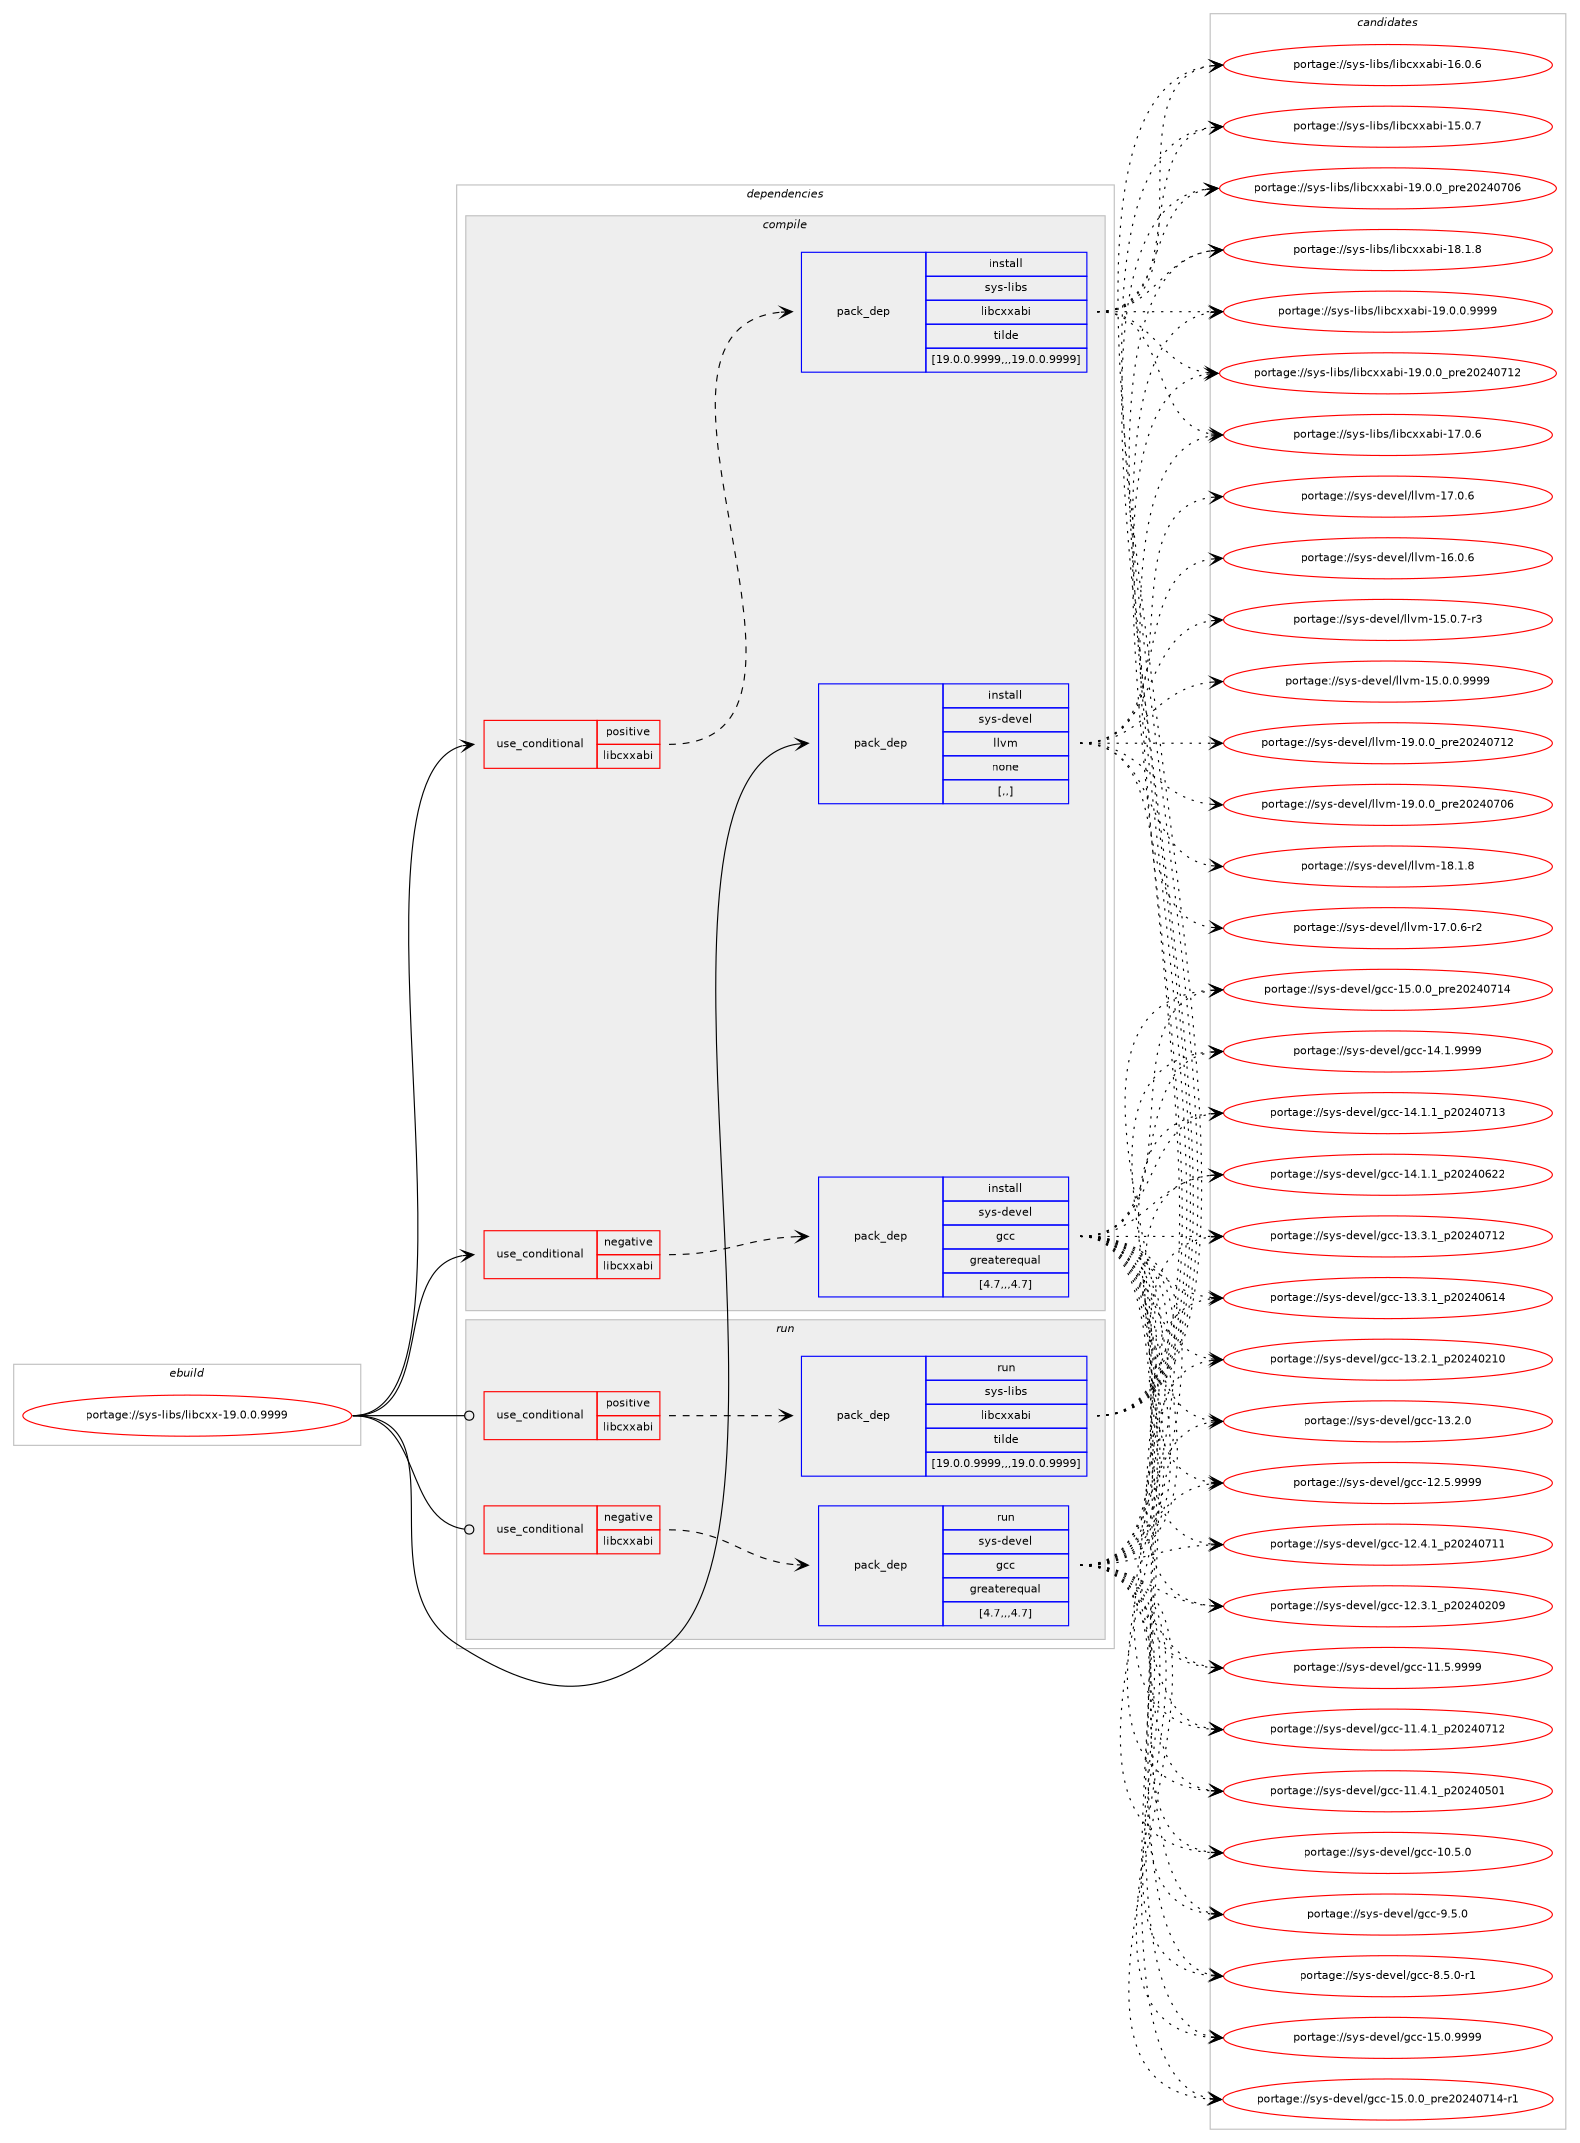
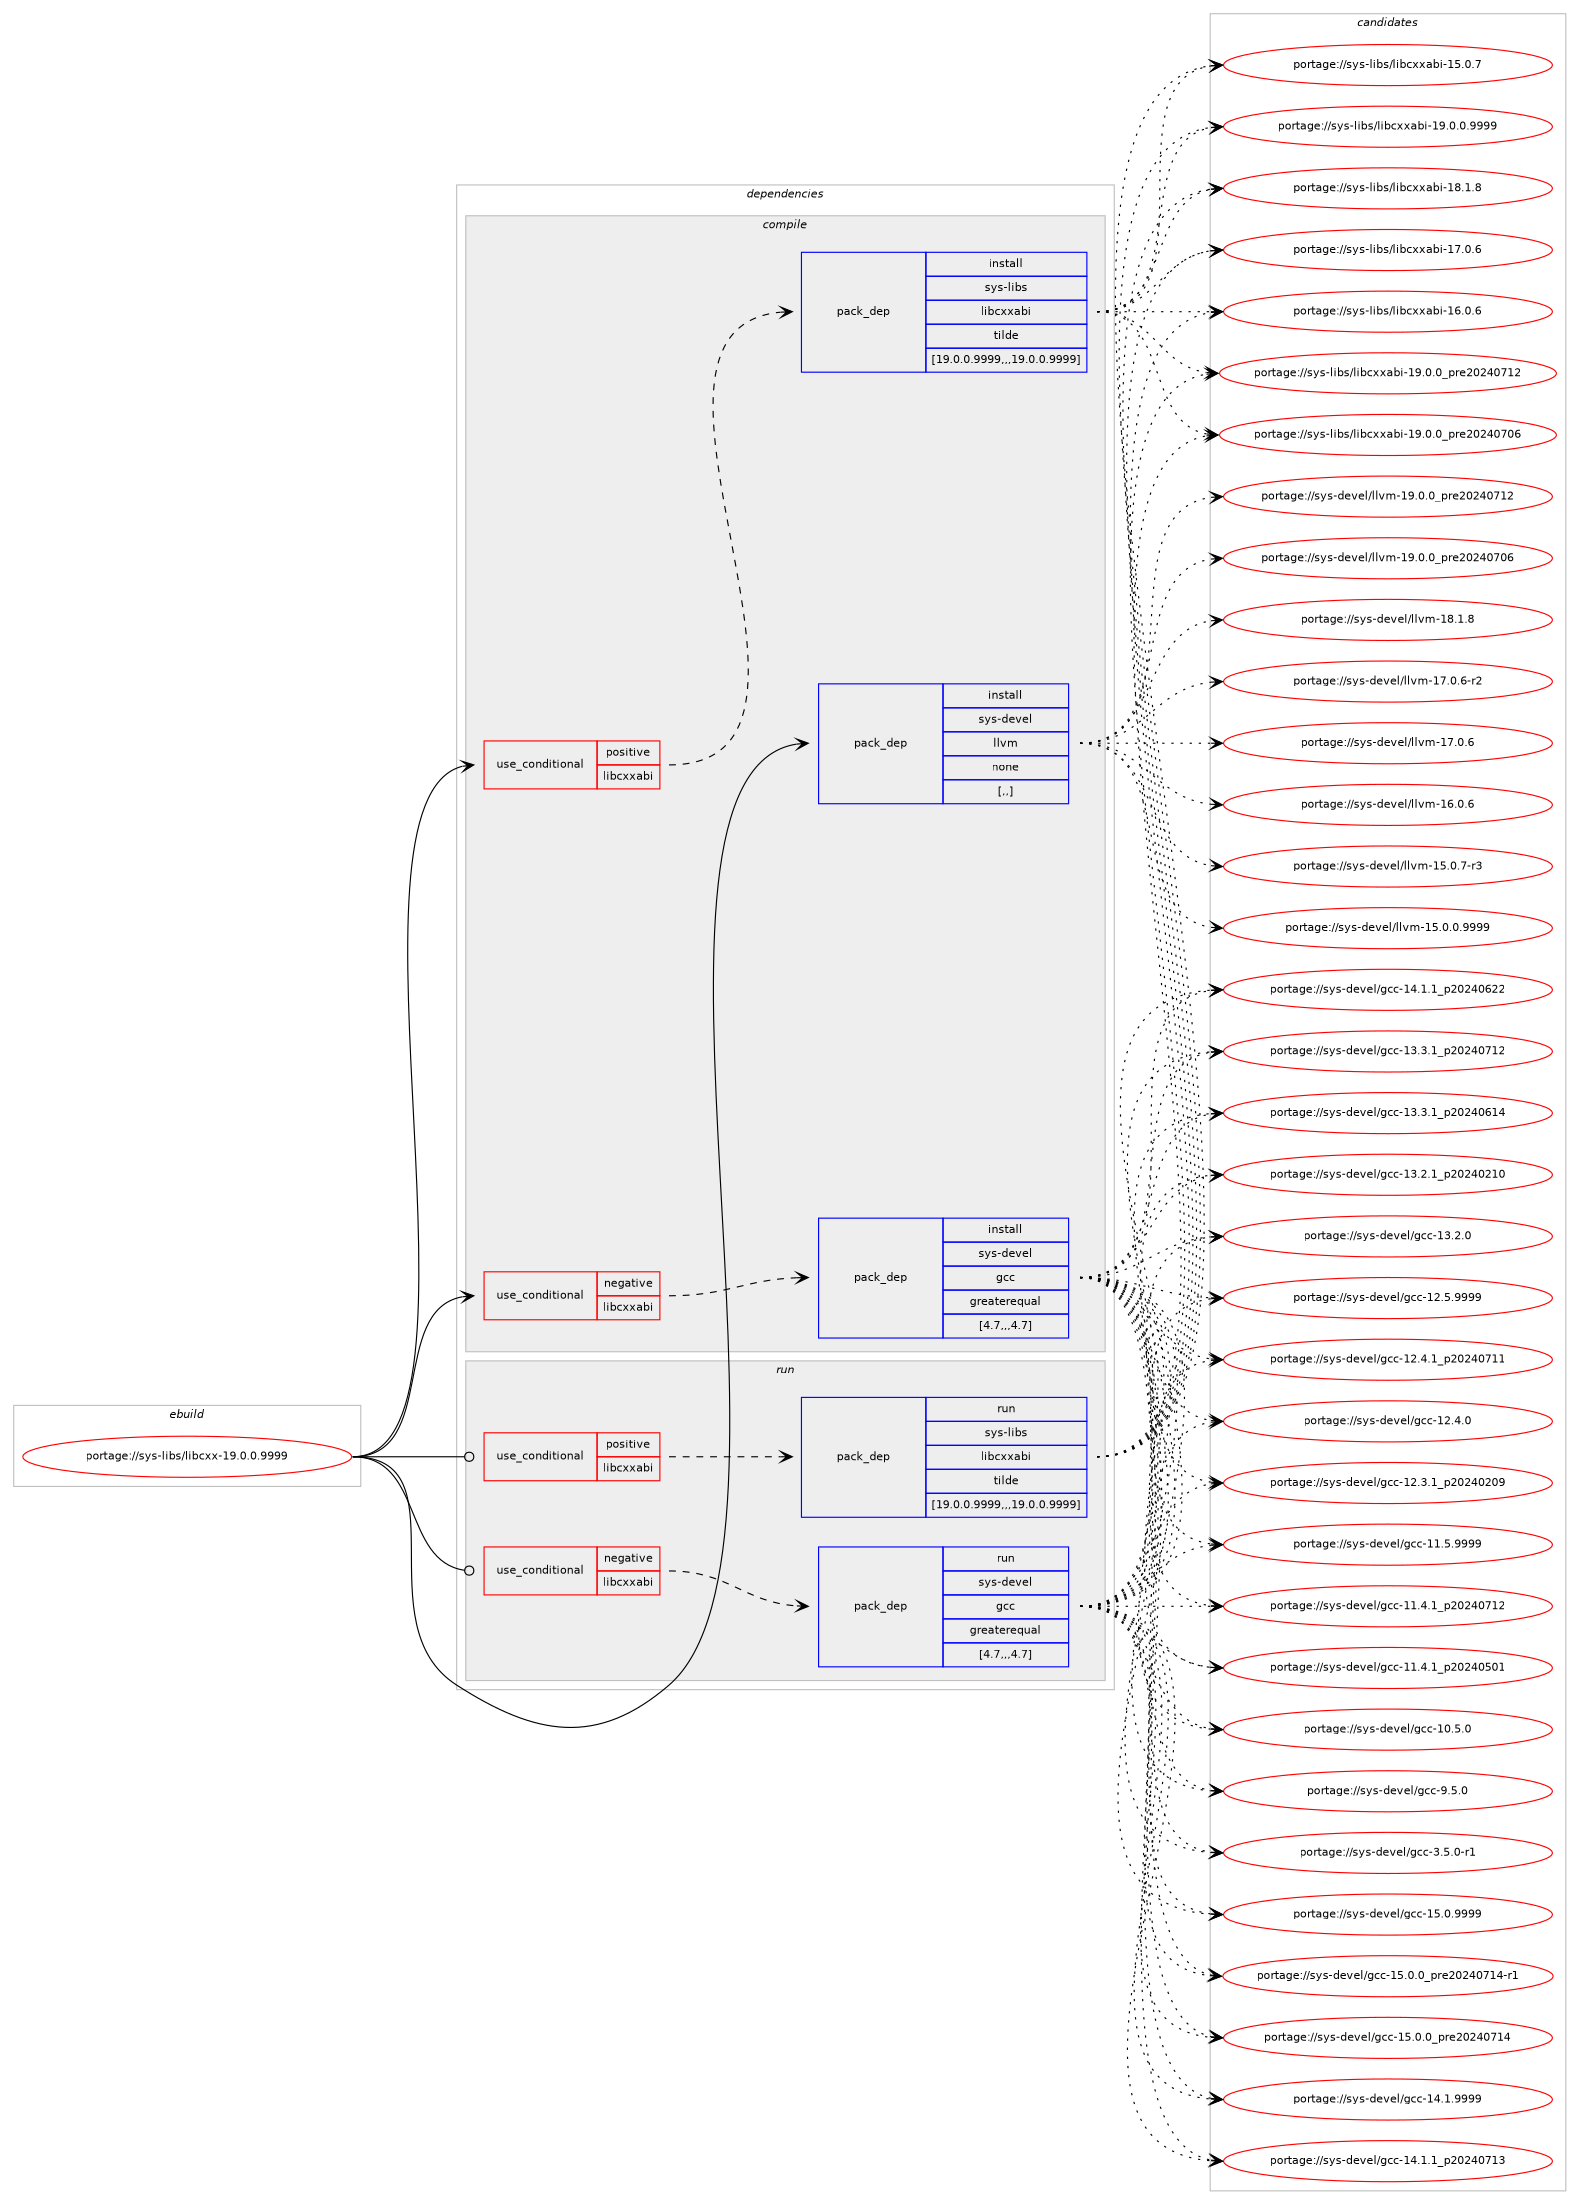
node "portage://sys-devel/gcc-12.4.0": added
node "portage://sys-devel/gcc-8.5.0-r1": label "portage://sys-devel/gcc-8.5.0-r1" -> "portage://sys-devel/gcc-3.5.0-r1"
